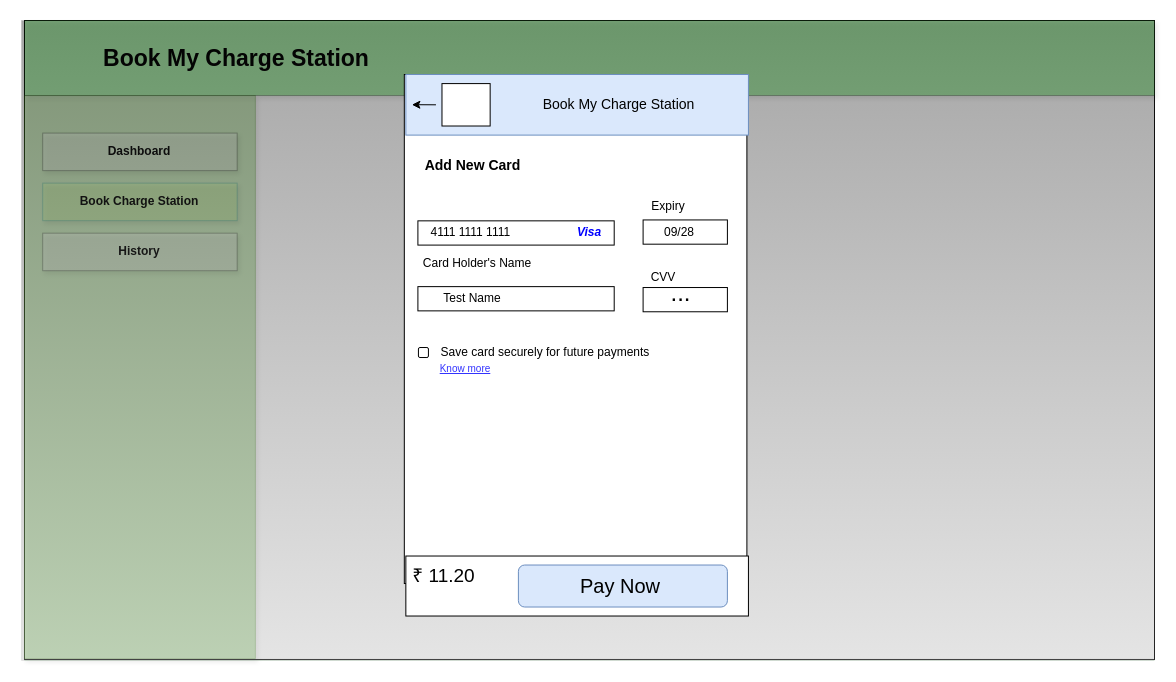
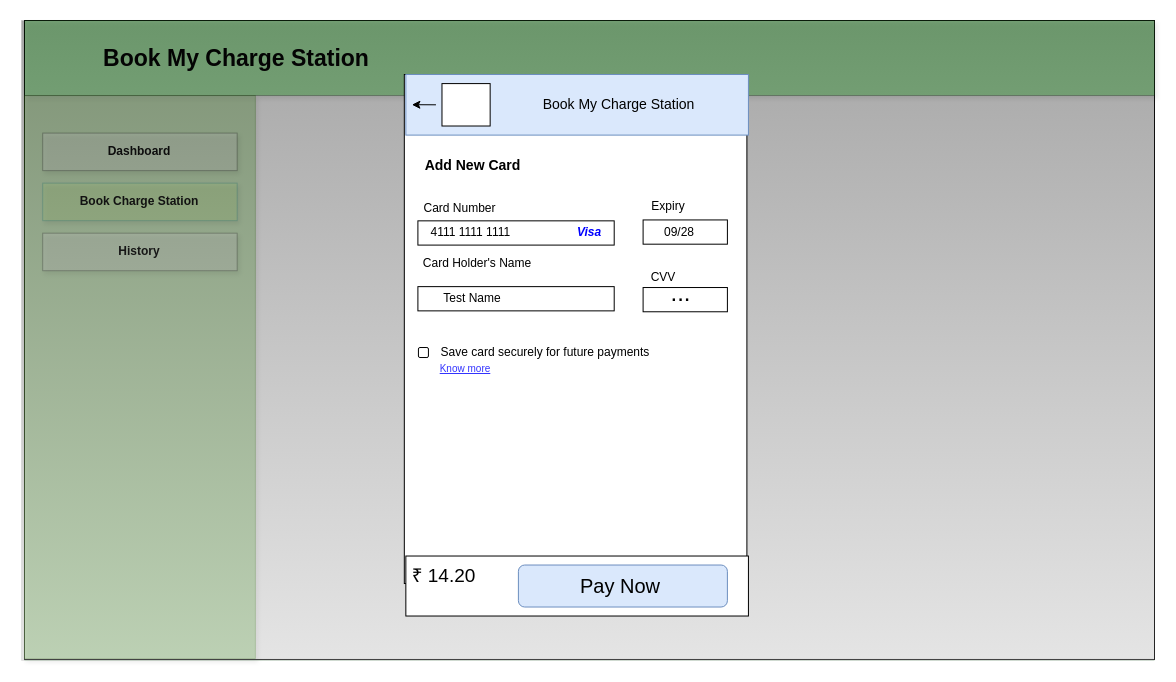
node "Card Number": added
node "₹ 11.20": label "₹ 11.20" -> "₹ 14.20"
